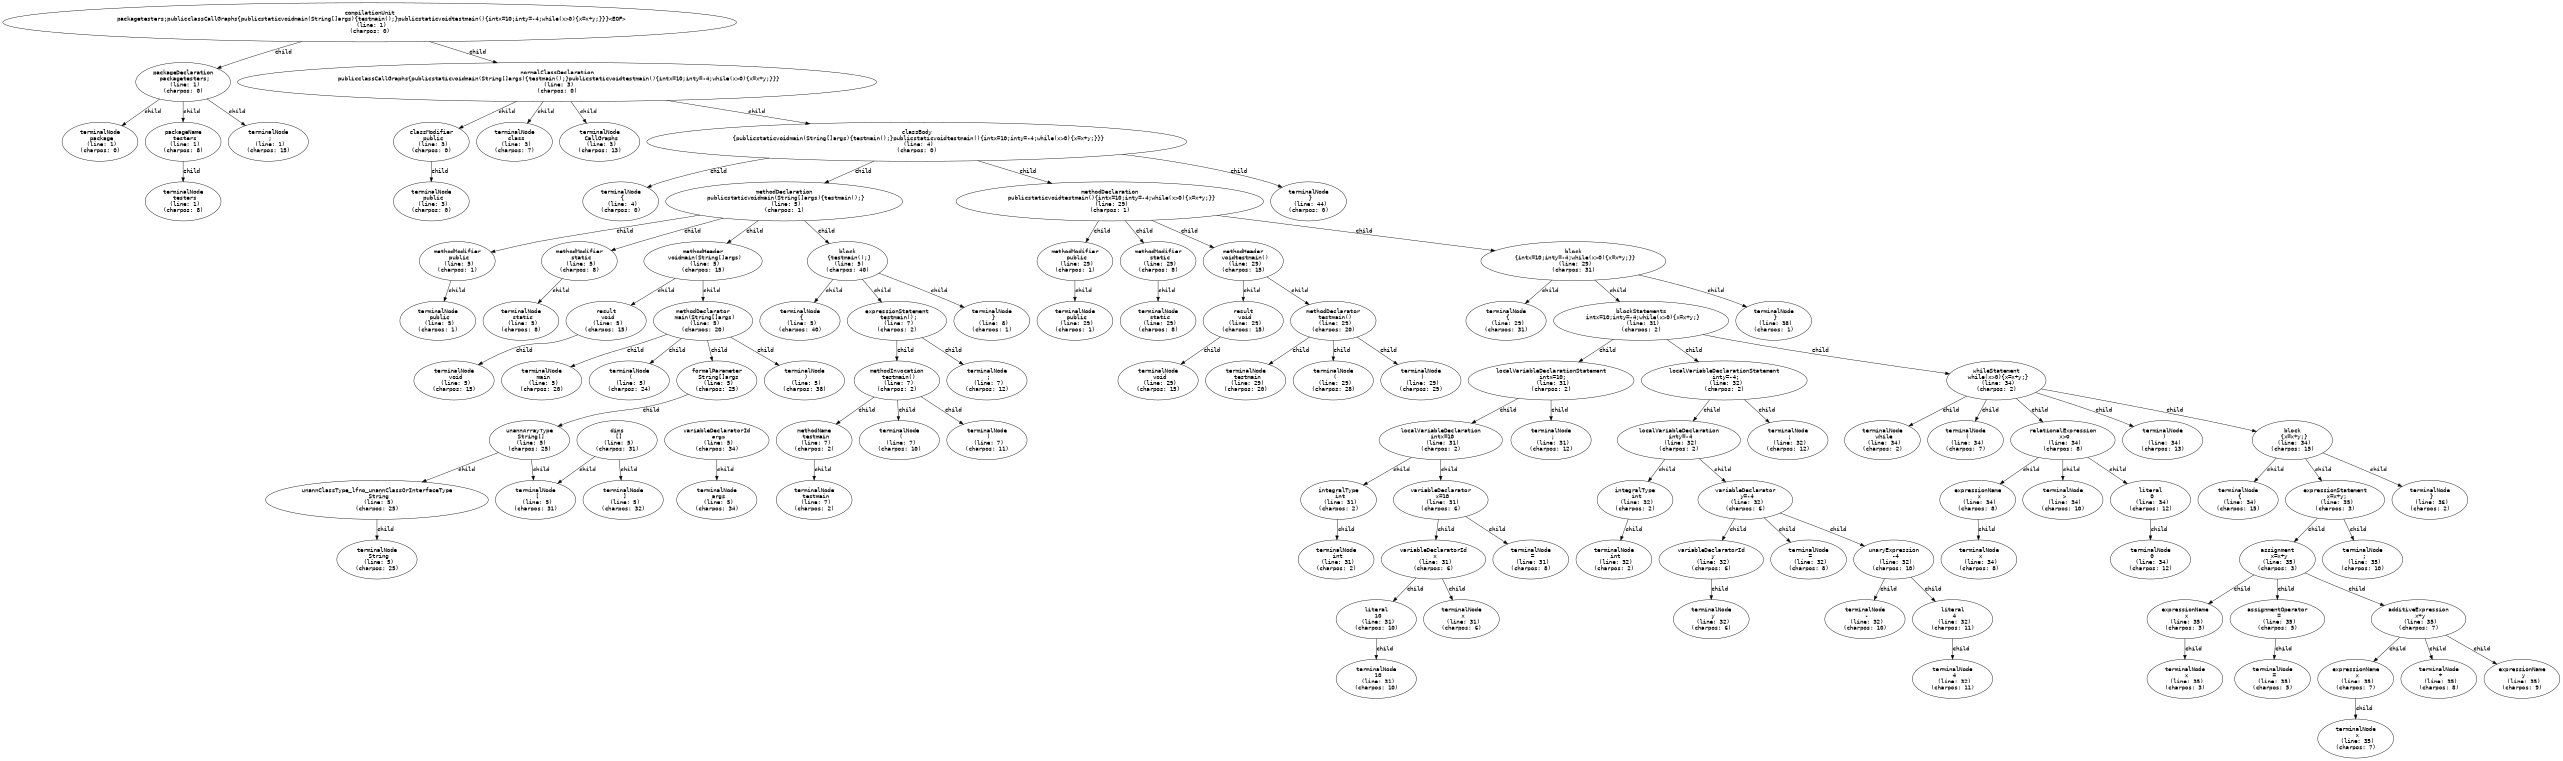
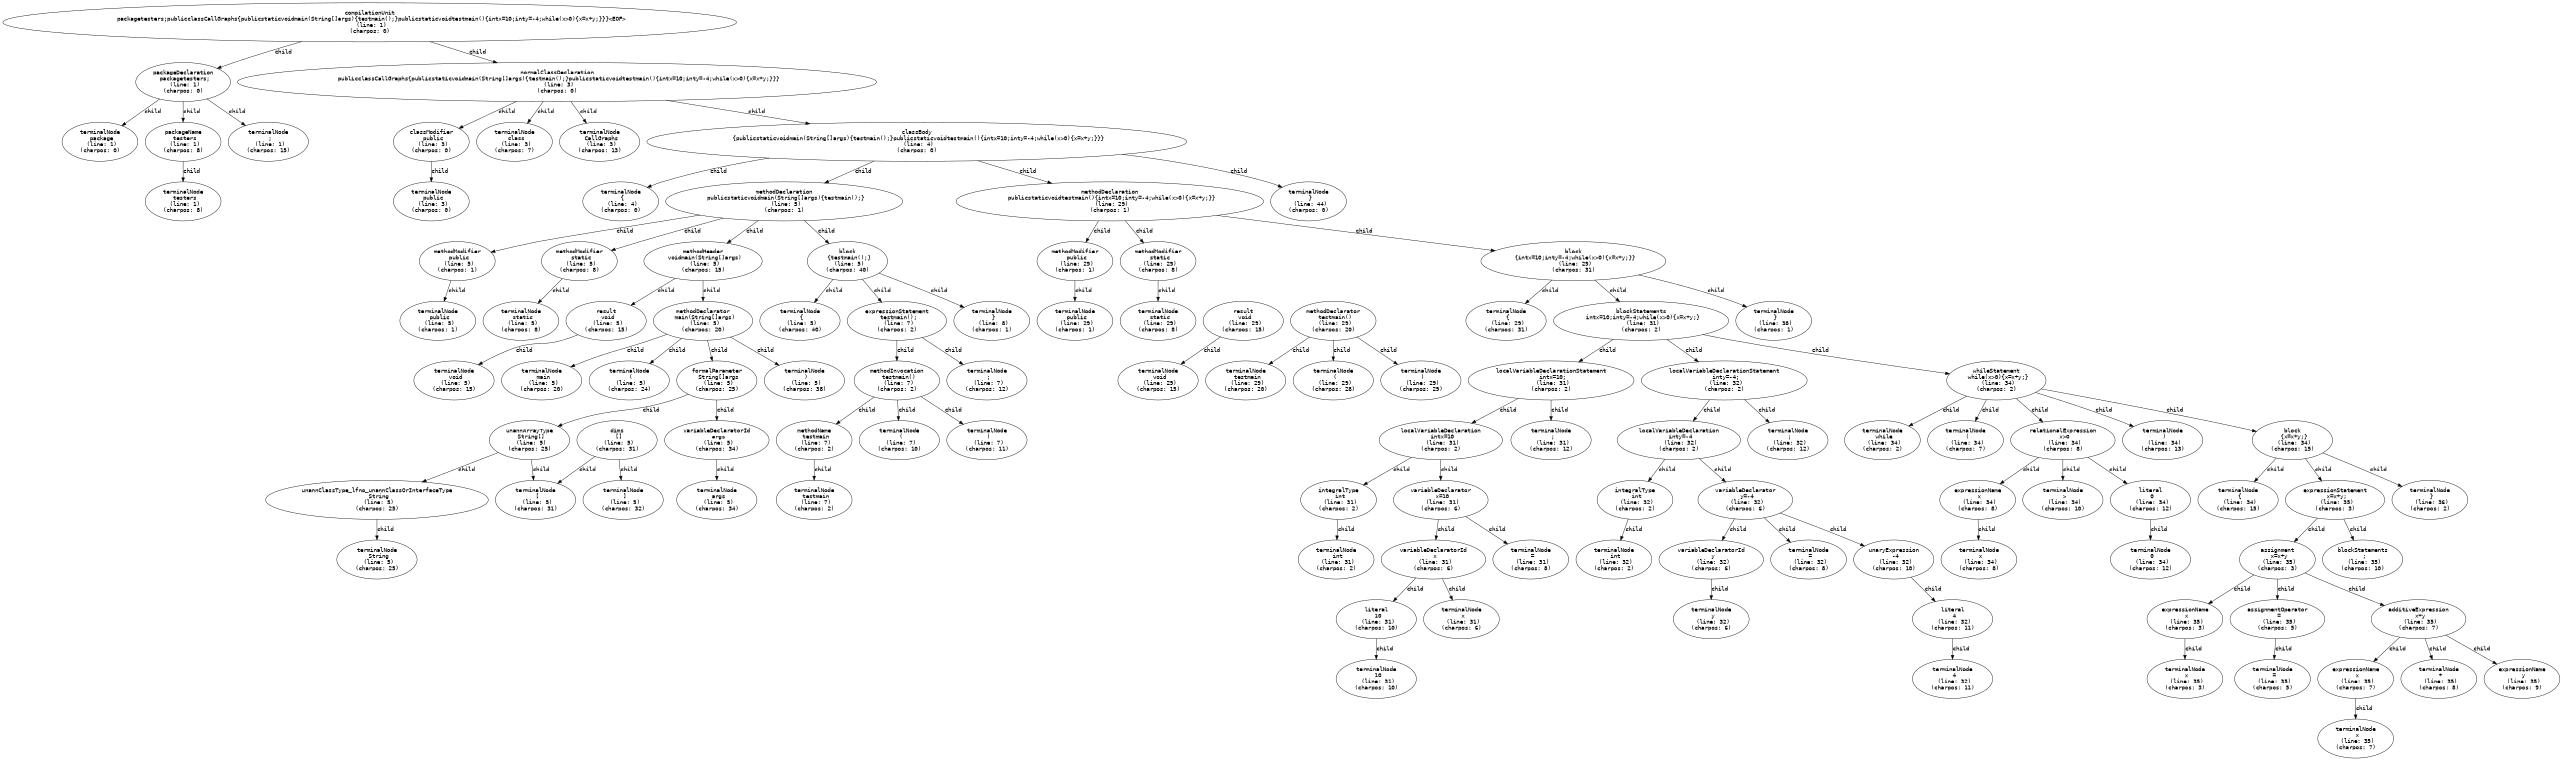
node "methodHeader voidtestmain() (line: 29) (charpos: 15)": removed
edge "formalParameter String[]args (line: 5) (charpos: 25)" -> "variableDeclaratorId args (line: 5) (charpos: 34)": added, label "child"
node "terminalNode ; (line: 35) (charpos: 10)": label "terminalNode ; (line: 35) (charpos: 10)" -> "blockStatements ; (line: 35) (charpos: 10)"
node "terminalNode - (line: 32) (charpos: 10)": removed
